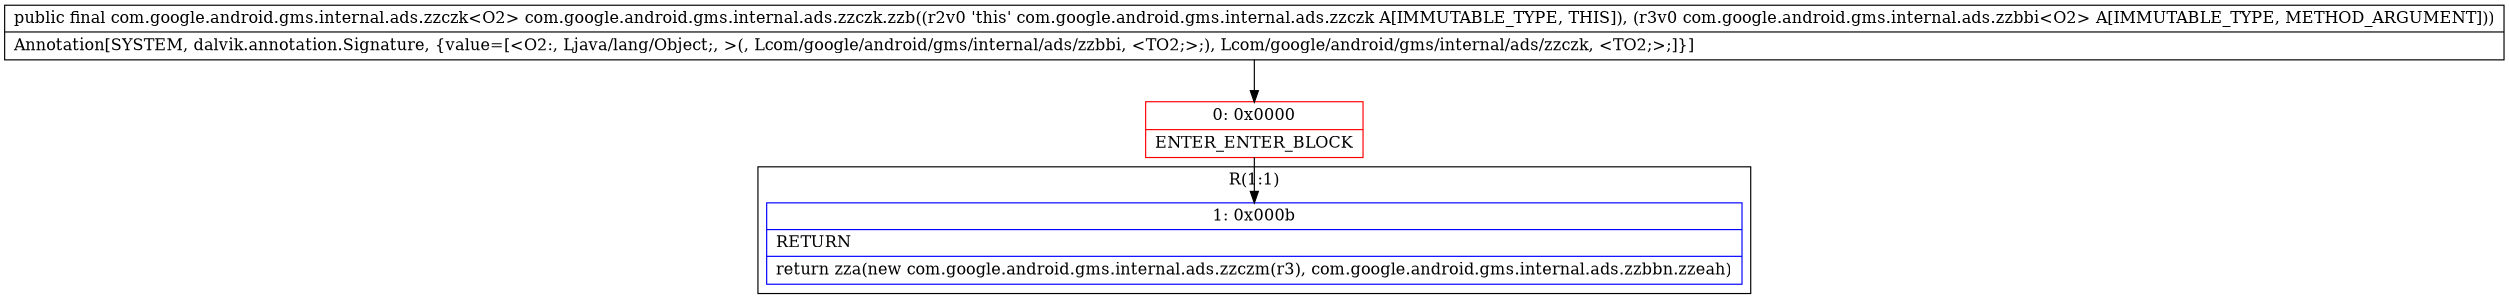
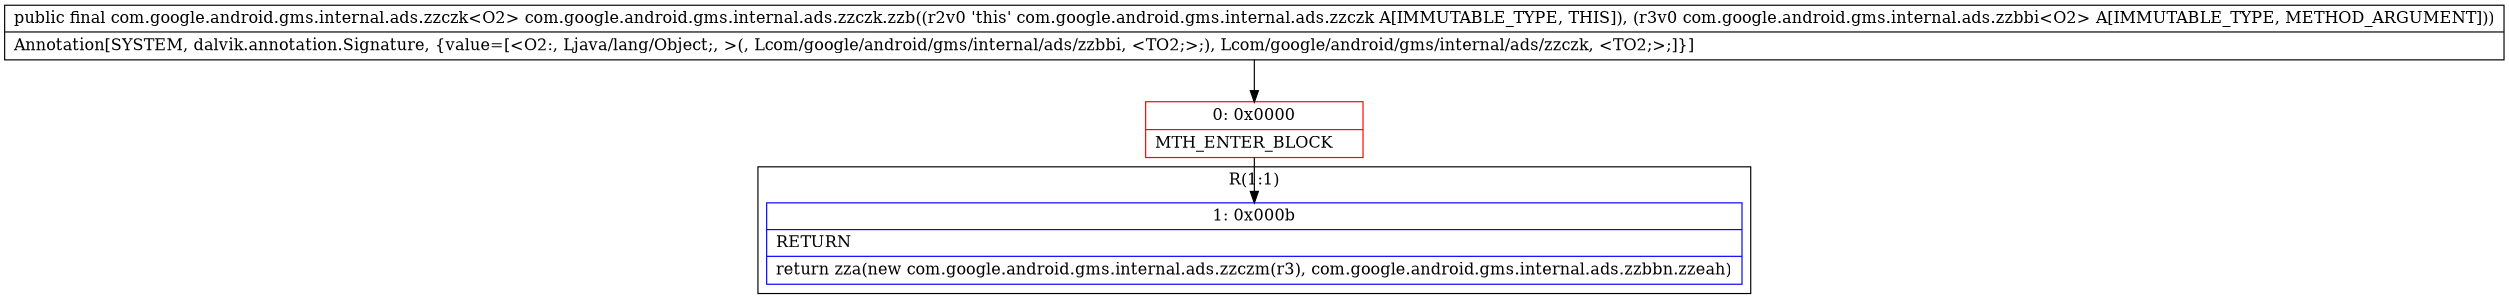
node "0: 0x0000": text "ENTER_ENTER_BLOCK" -> "MTH_ENTER_BLOCK"
